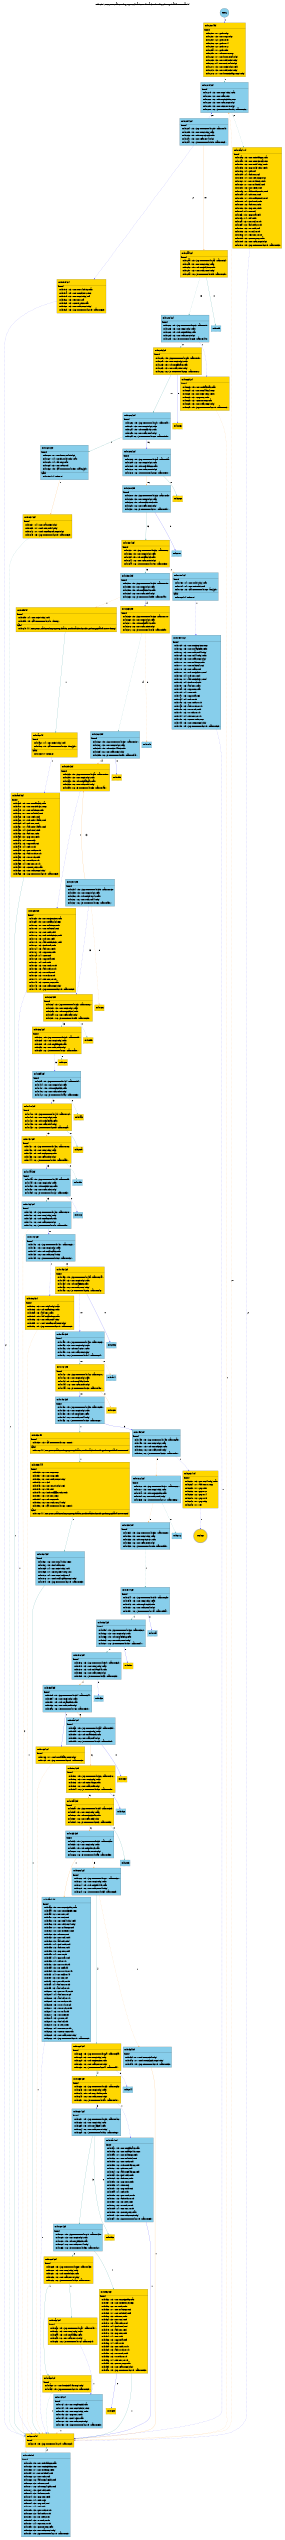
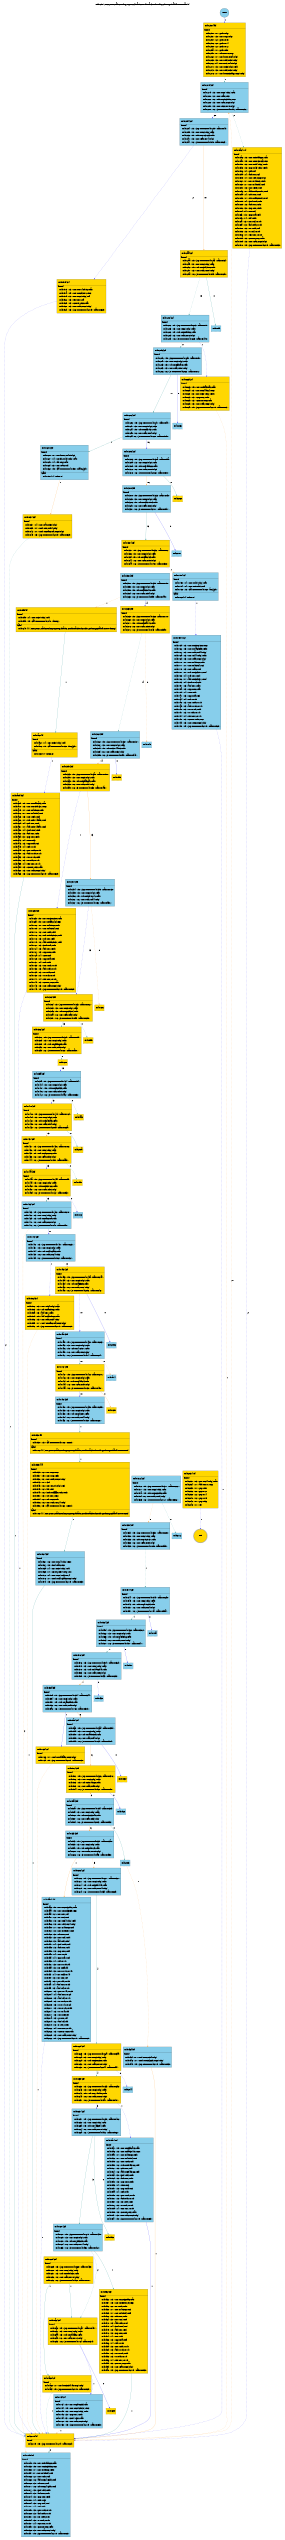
node "Entry": label "Entry" -> "Users"
edge "0x401294 [22]" -> "0x40127d [23]": reversed
node "0x4012d6 [22]": fillcolor gold -> skyblue
node "0x40206c": fillcolor gold -> skyblue
edge "0x401337 [25]" -> "0x401350 [25]": removed, label "15"
edge "0x4013b4 [25]" -> "0x40139b [25]": reversed
edge "0x4013e6 [25]" -> "0x4013ff [25]": now "0x401ce0" -> "0x4013ff [25]"
node "0x40144a [25]": fillcolor skyblue -> gold
node "0x401d0b": fillcolor skyblue -> gold
node "0x4014f9 [25]": removed
node "Desktop": label "Desktop" -> "Exit"
node "0x401b97": fillcolor gold -> skyblue
edge "0x4015c1 [25]" -> "0x4015da [25]": reversed
node "0x4015da [25]": fillcolor gold -> skyblue
edge "0x40160c [25]" -> "0x401f3f [19]": now "0x4020e3" -> "0x401f3f [19]"
edge "0x401670 [25]" -> "0x401689 [25]": now "0x401670 [25]" -> "0x4016a2 [25]"
edge "0x401f52 [83]" -> "0x4016bb": now "0x4016a2 [25]" -> "0x4016bb"
edge "0x40184e [88]" -> "0x402119 [5]": reversed
